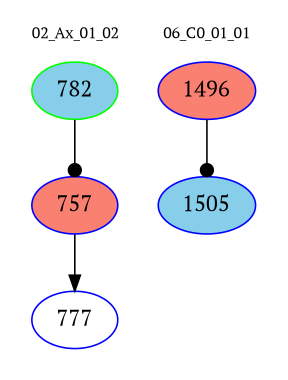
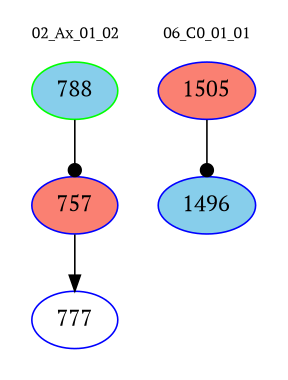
node "782": label "782" -> "788"
node "1496": fillcolor salmon -> skyblue
edge "1496" -> "1505": reversed
node "1505": fillcolor skyblue -> salmon
